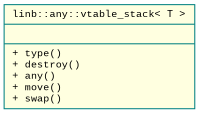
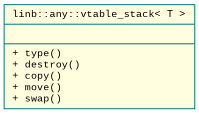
node "linb::any::vtable_stack< T >": text "+ any()" -> "+ copy()"
